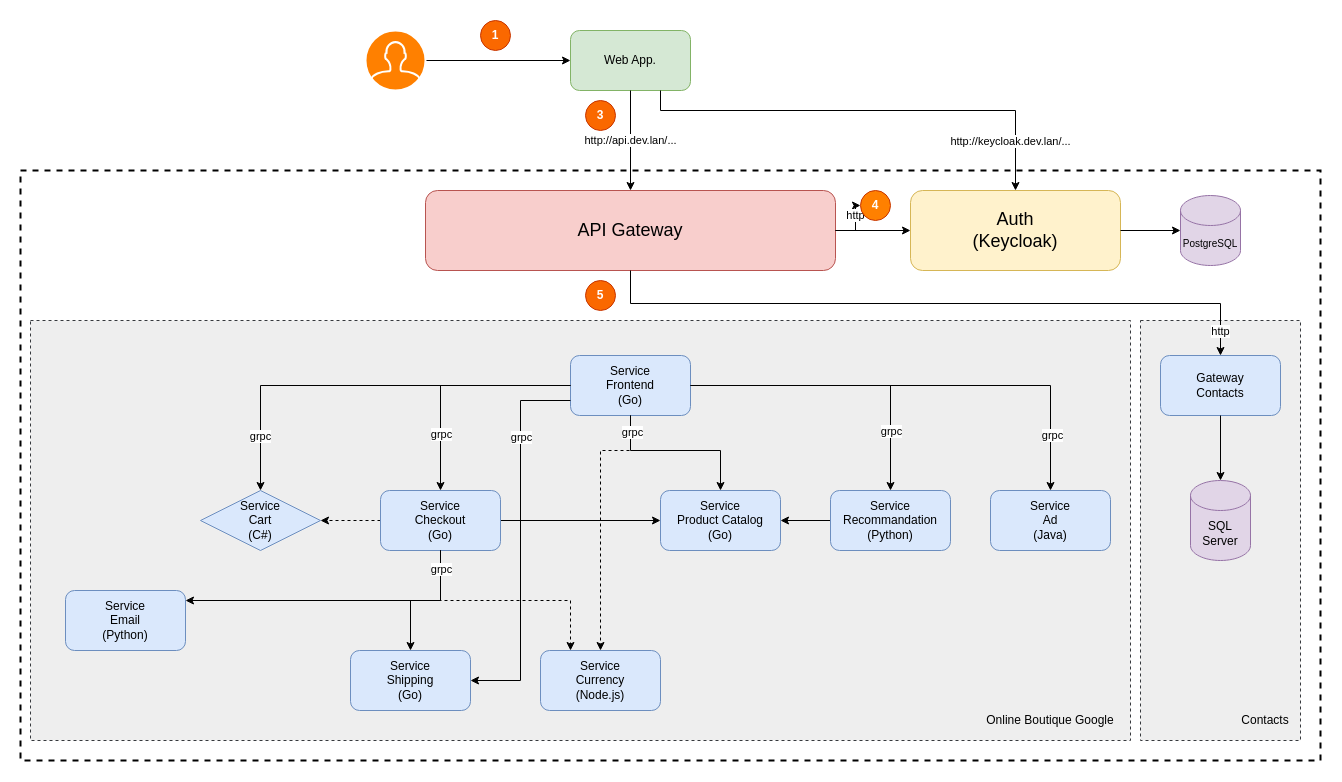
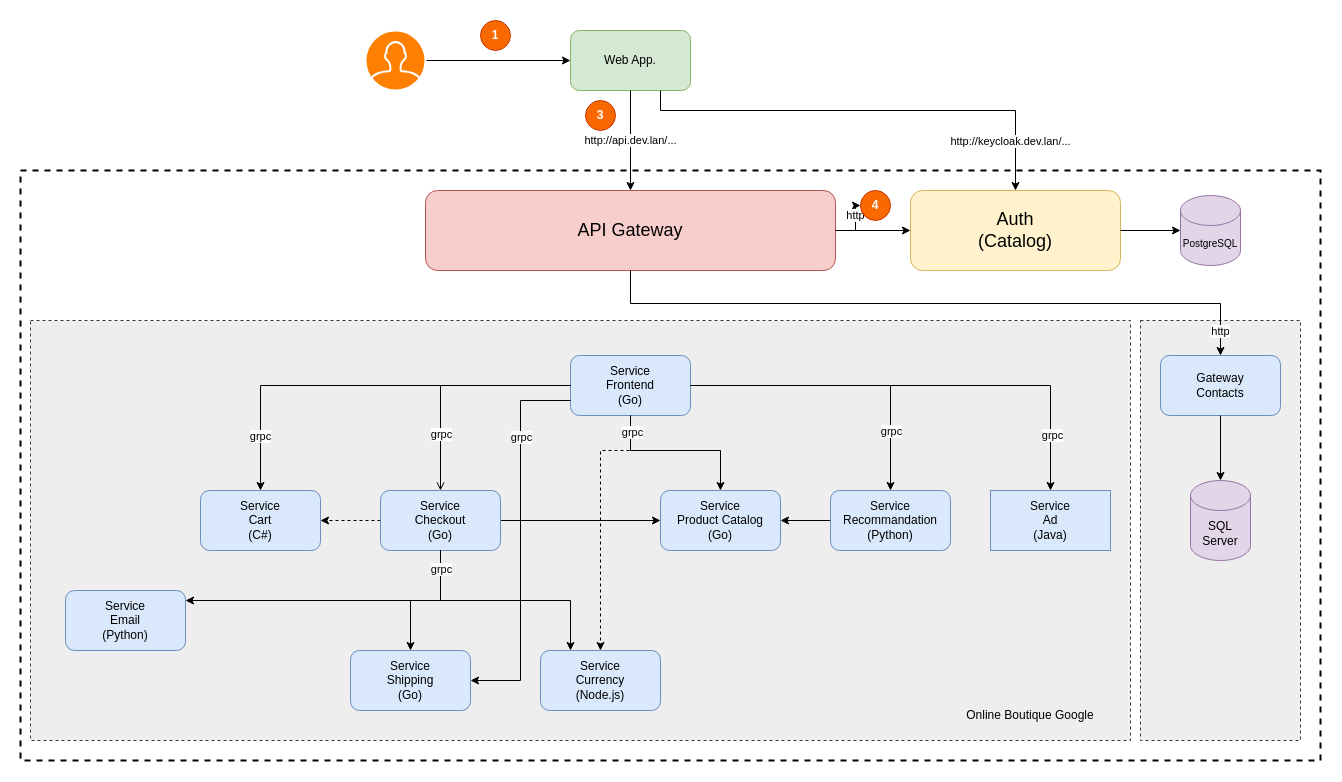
node "4": fillcolor #ff8000 -> #fa6800
node "Auth (Keycloak)": label "Auth (Keycloak)" -> "Auth (Catalog)"
node "5": removed
edge "Service Frontend (Go)" -> "Service Checkout (Go)": arrowhead classic -> open
node "Service Cart (C#)": shape diamond -> rounded rectangle
node "Service Ad (Java)": shape rounded rectangle -> rectangle
edge "Service Checkout (Go)" -> "Service Currency (Node.js)": style dashed -> solid
node "Online Boutique Google": moved (1051, 721) -> (1031, 716)
node "Contacts": removed
